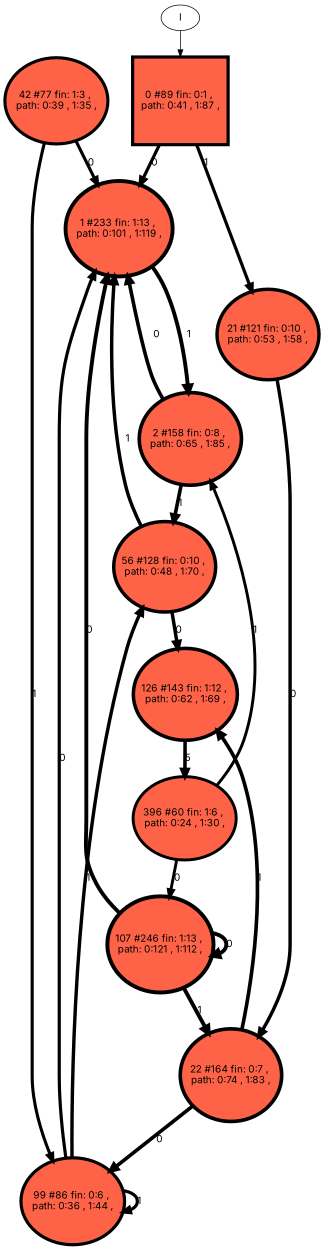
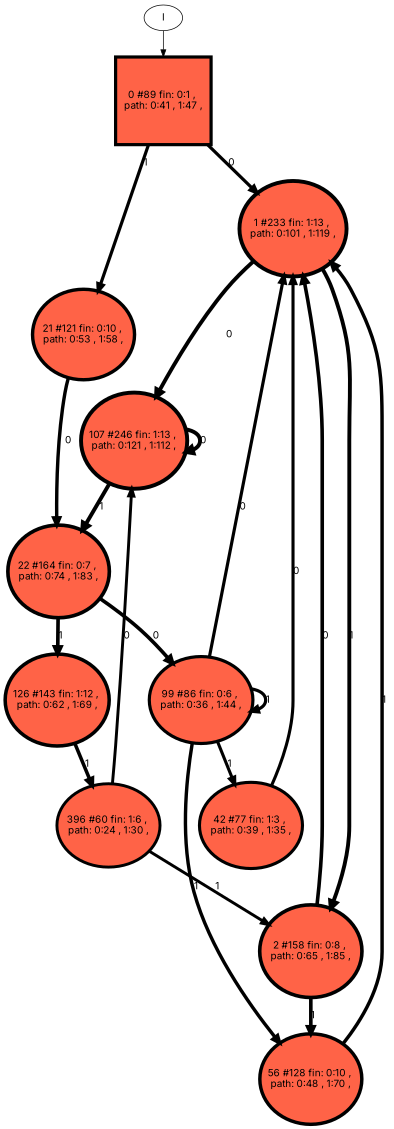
node "0 #89 fin: 0:1 , path: 0:41 , 1:87 ,": label "0 #89 fin: 0:1 , path: 0:41 , 1:87 ," -> "0 #89 fin: 0:1 , path: 0:41 , 1:47 ,"
edge "107 #246 fin: 1:13 , path: 0:121 , 1:112 ," -> "1 #233 fin: 1:13 , path: 0:101 , 1:119 ,": reversed
edge "56 #128 fin: 0:10 , path: 0:48 , 1:70 ," -> "126 #143 fin: 1:12 , path: 0:62 , 1:69 ,": removed, label "0"
edge "42 #77 fin: 1:3 , path: 0:39 , 1:35 ," -> "99 #86 fin: 0:6 , path: 0:36 , 1:44 ,": reversed
edge "126 #143 fin: 1:12 , path: 0:62 , 1:69 ," -> "396 #60 fin: 1:6 , path: 0:24 , 1:30 ,": label "5 " -> "1 "
